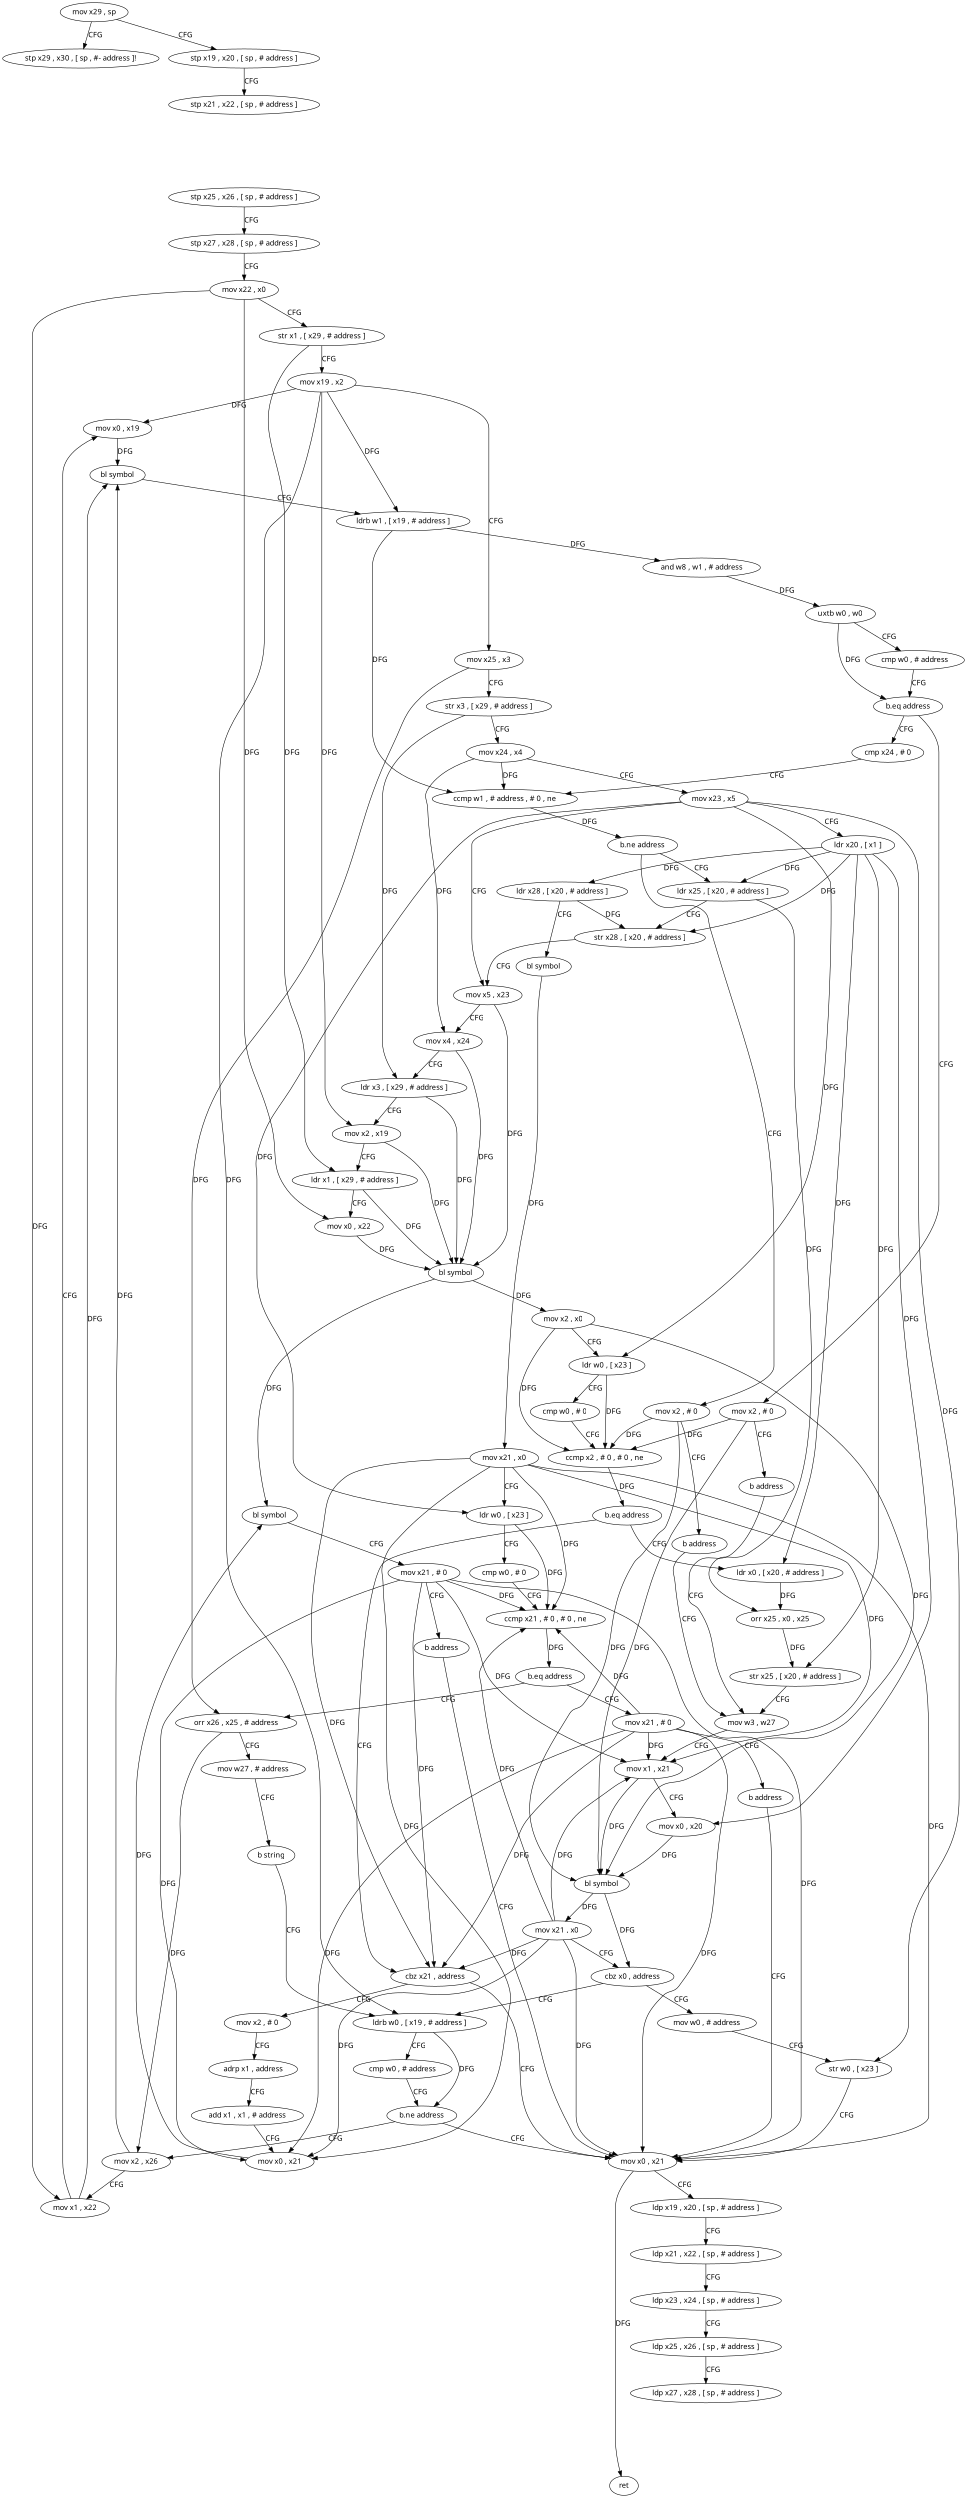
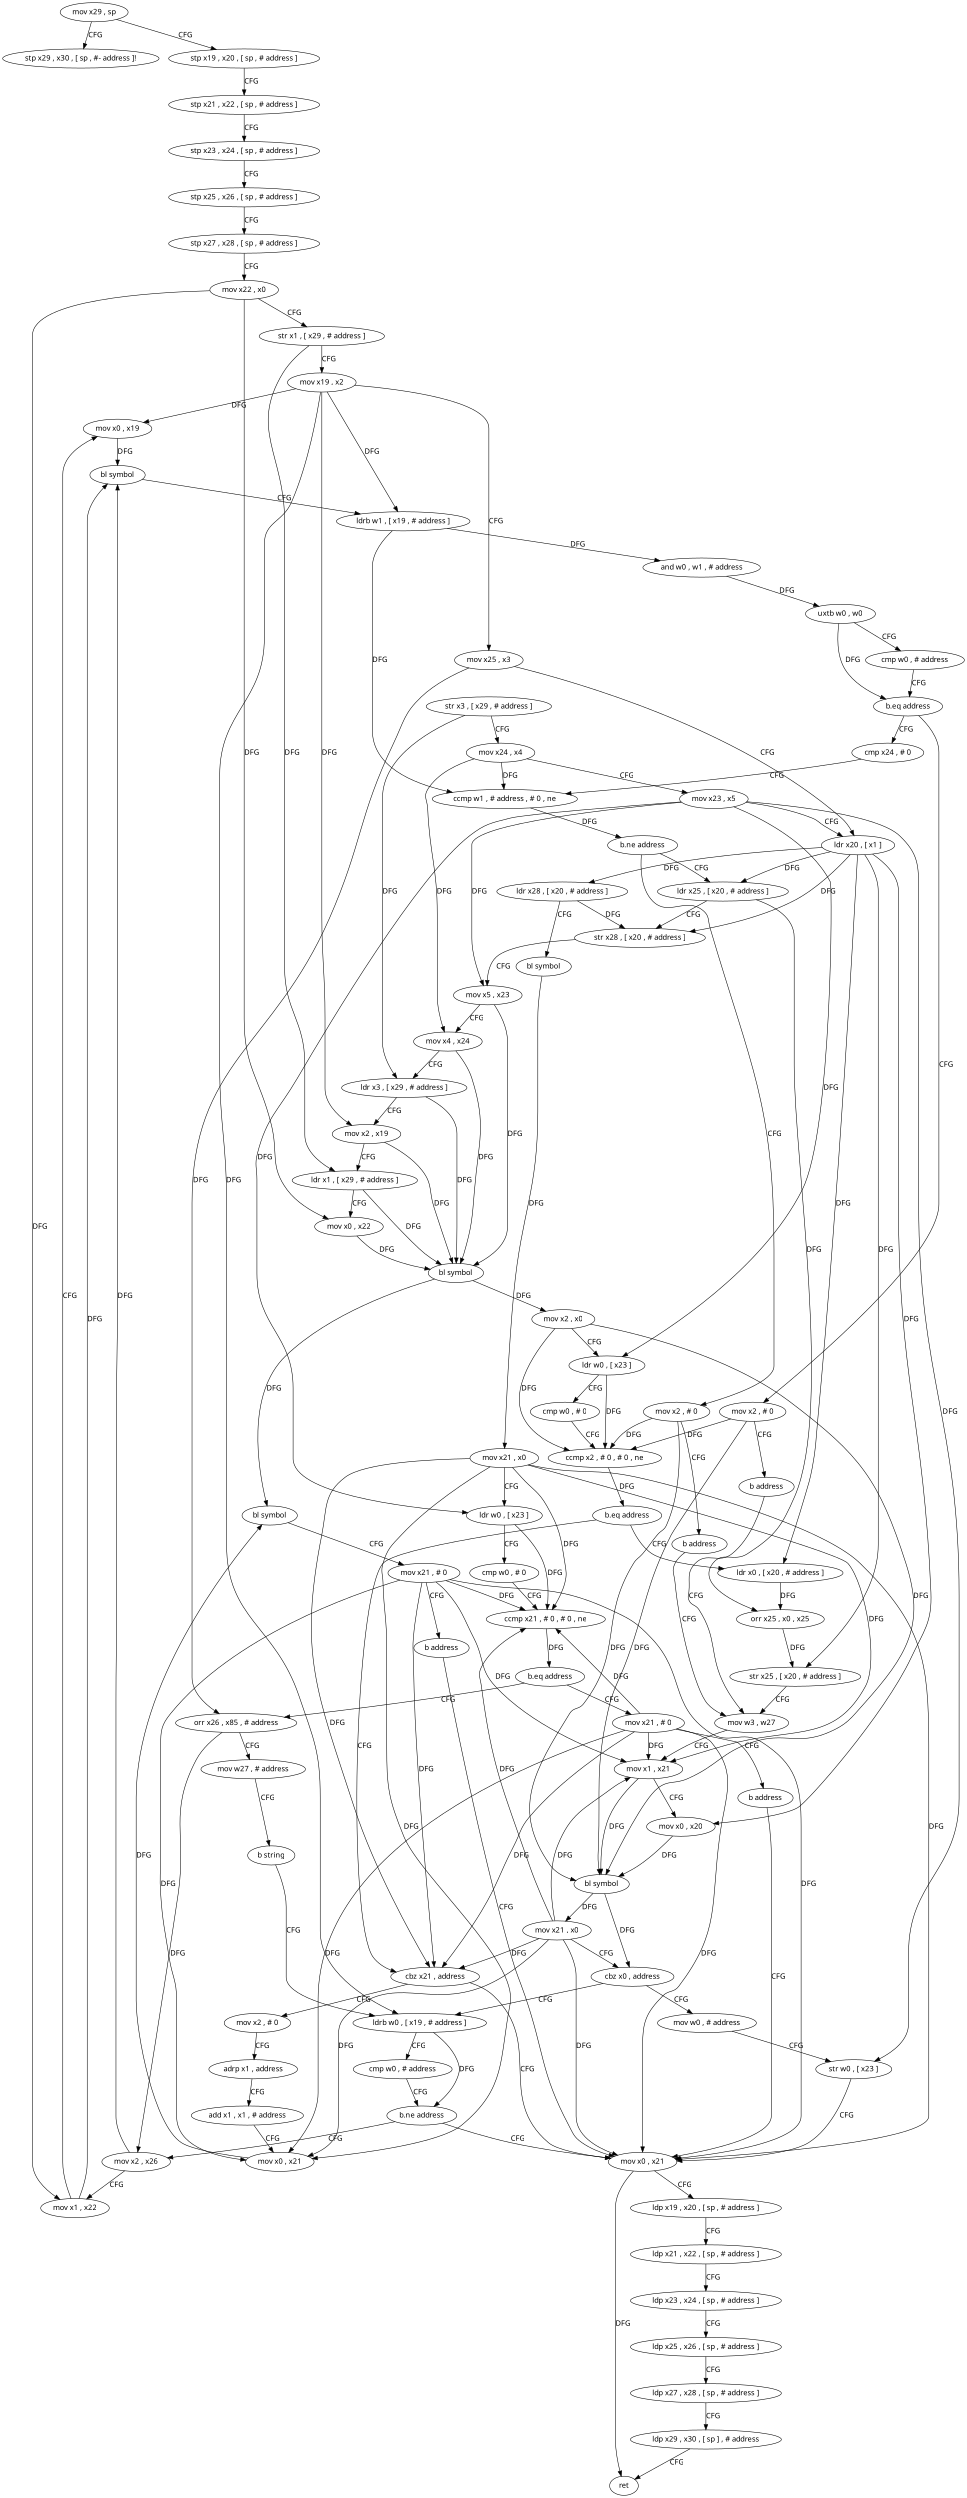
node "stp x23 , x24 , [ sp , # address ]": added
node "and w8 , w1 , # address": label "and w8 , w1 , # address" -> "and w0 , w1 , # address"
edge "mov x25 , x3" -> "str x3 , [ x29 , # address ]": now "mov x25 , x3" -> "ldr x20 , [ x1 ]"
edge "mov x23 , x5" -> "mov x5 , x23": label "CFG" -> "DFG"
node "orr x26 , x25 , # address": label "orr x26 , x25 , # address" -> "orr x26 , x85 , # address"
node "ldp x29 , x30 , [ sp ] , # address": added
